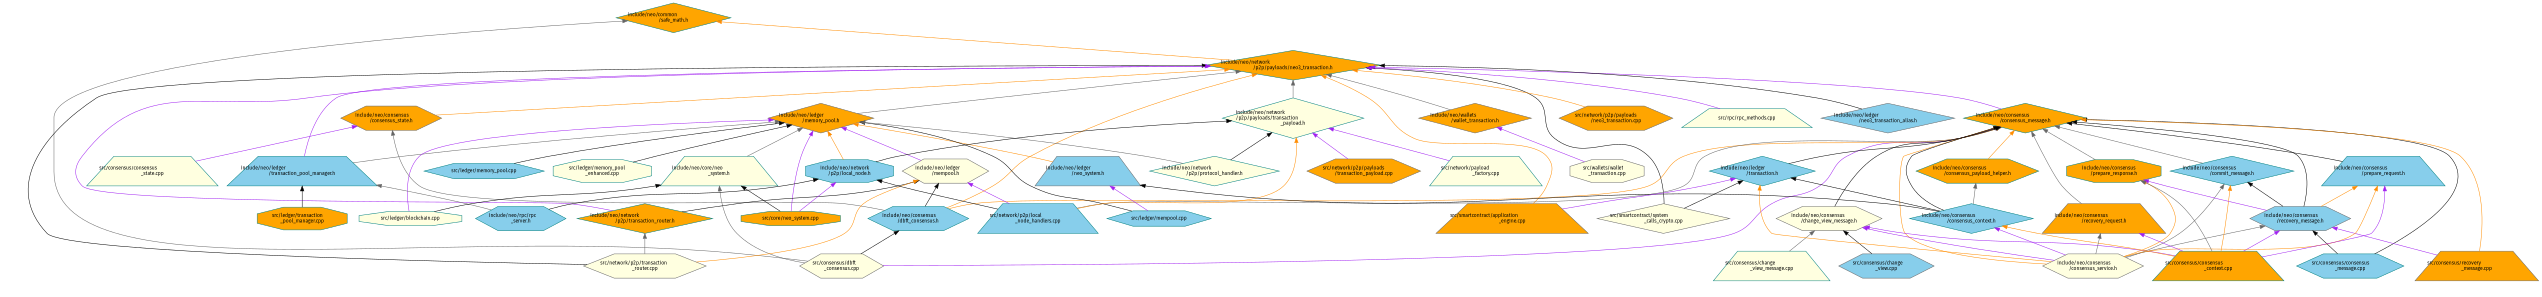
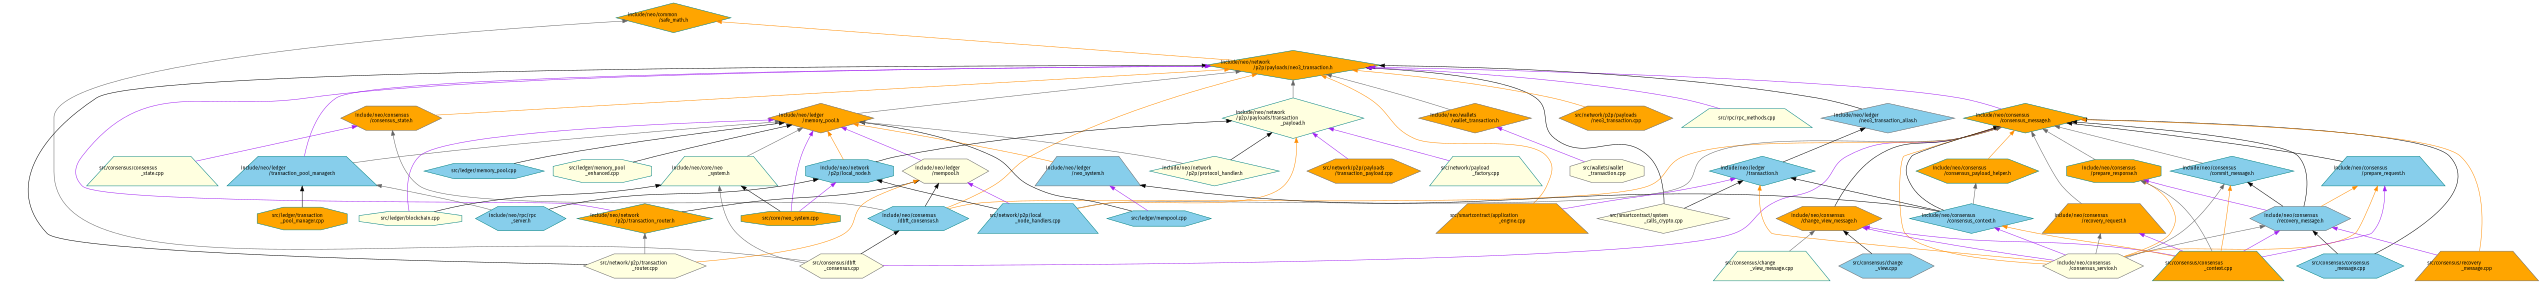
edge "include/neo/ledger /transaction.h" -> "include/neo/consensus /consensus_message.h": now "include/neo/ledger /transaction.h" -> "include/neo/ledger /neo3_transaction_alias.h"
node "include/neo/consensus /change_view_message.h": fillcolor lightyellow -> orange
